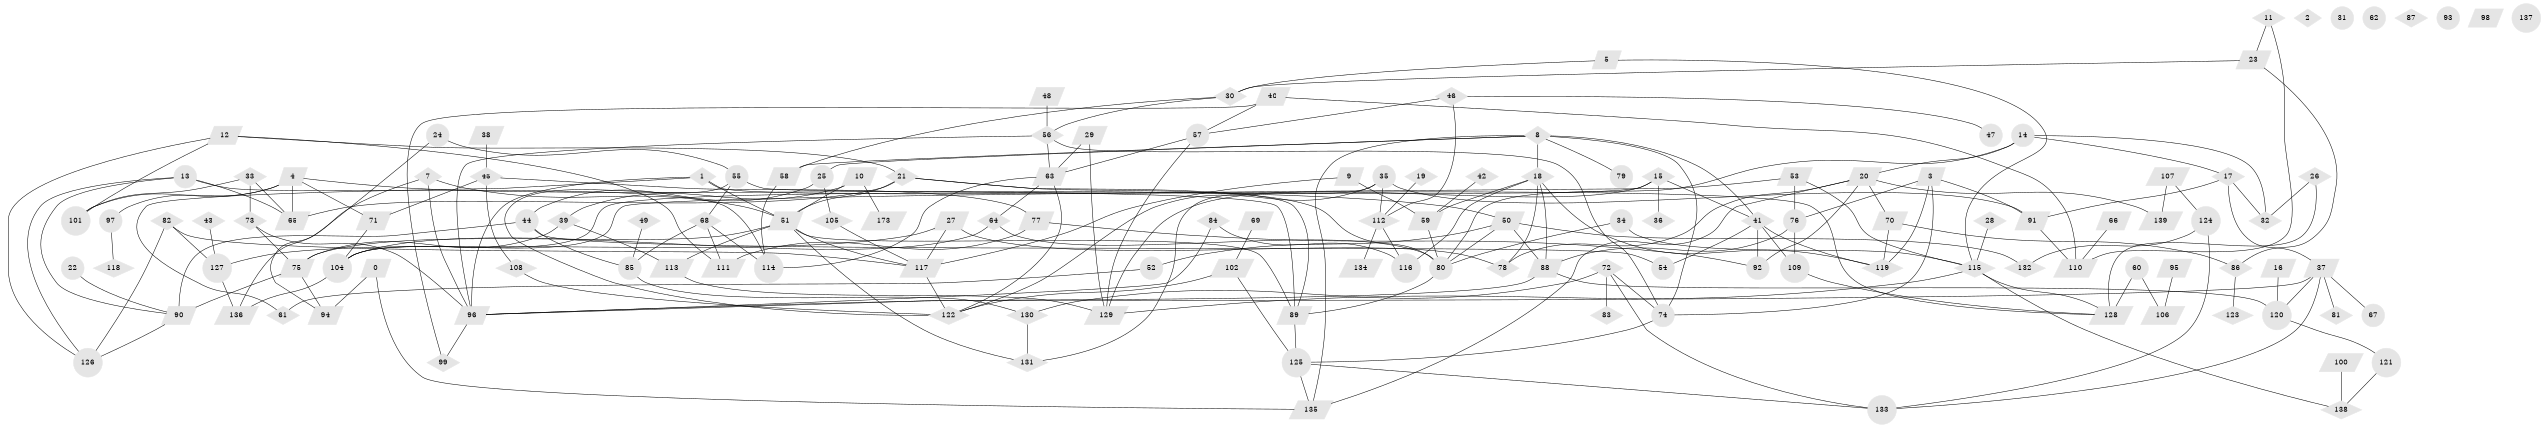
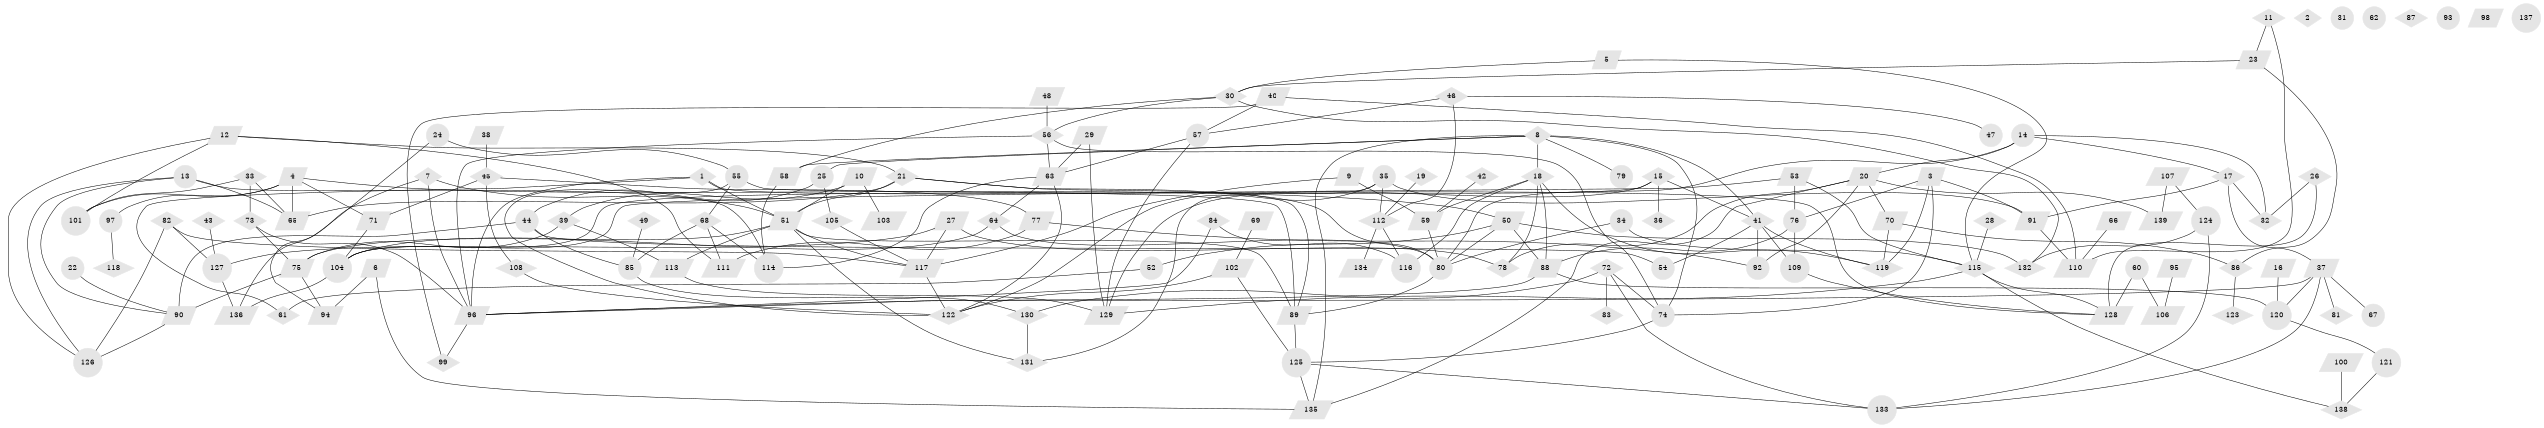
edge "30" -- "132": added
node "173": label "173" -> "103"
node "0": label "0" -> "6"
